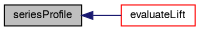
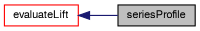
edge "evaluateLift" -> "seriesProfile": reversed
